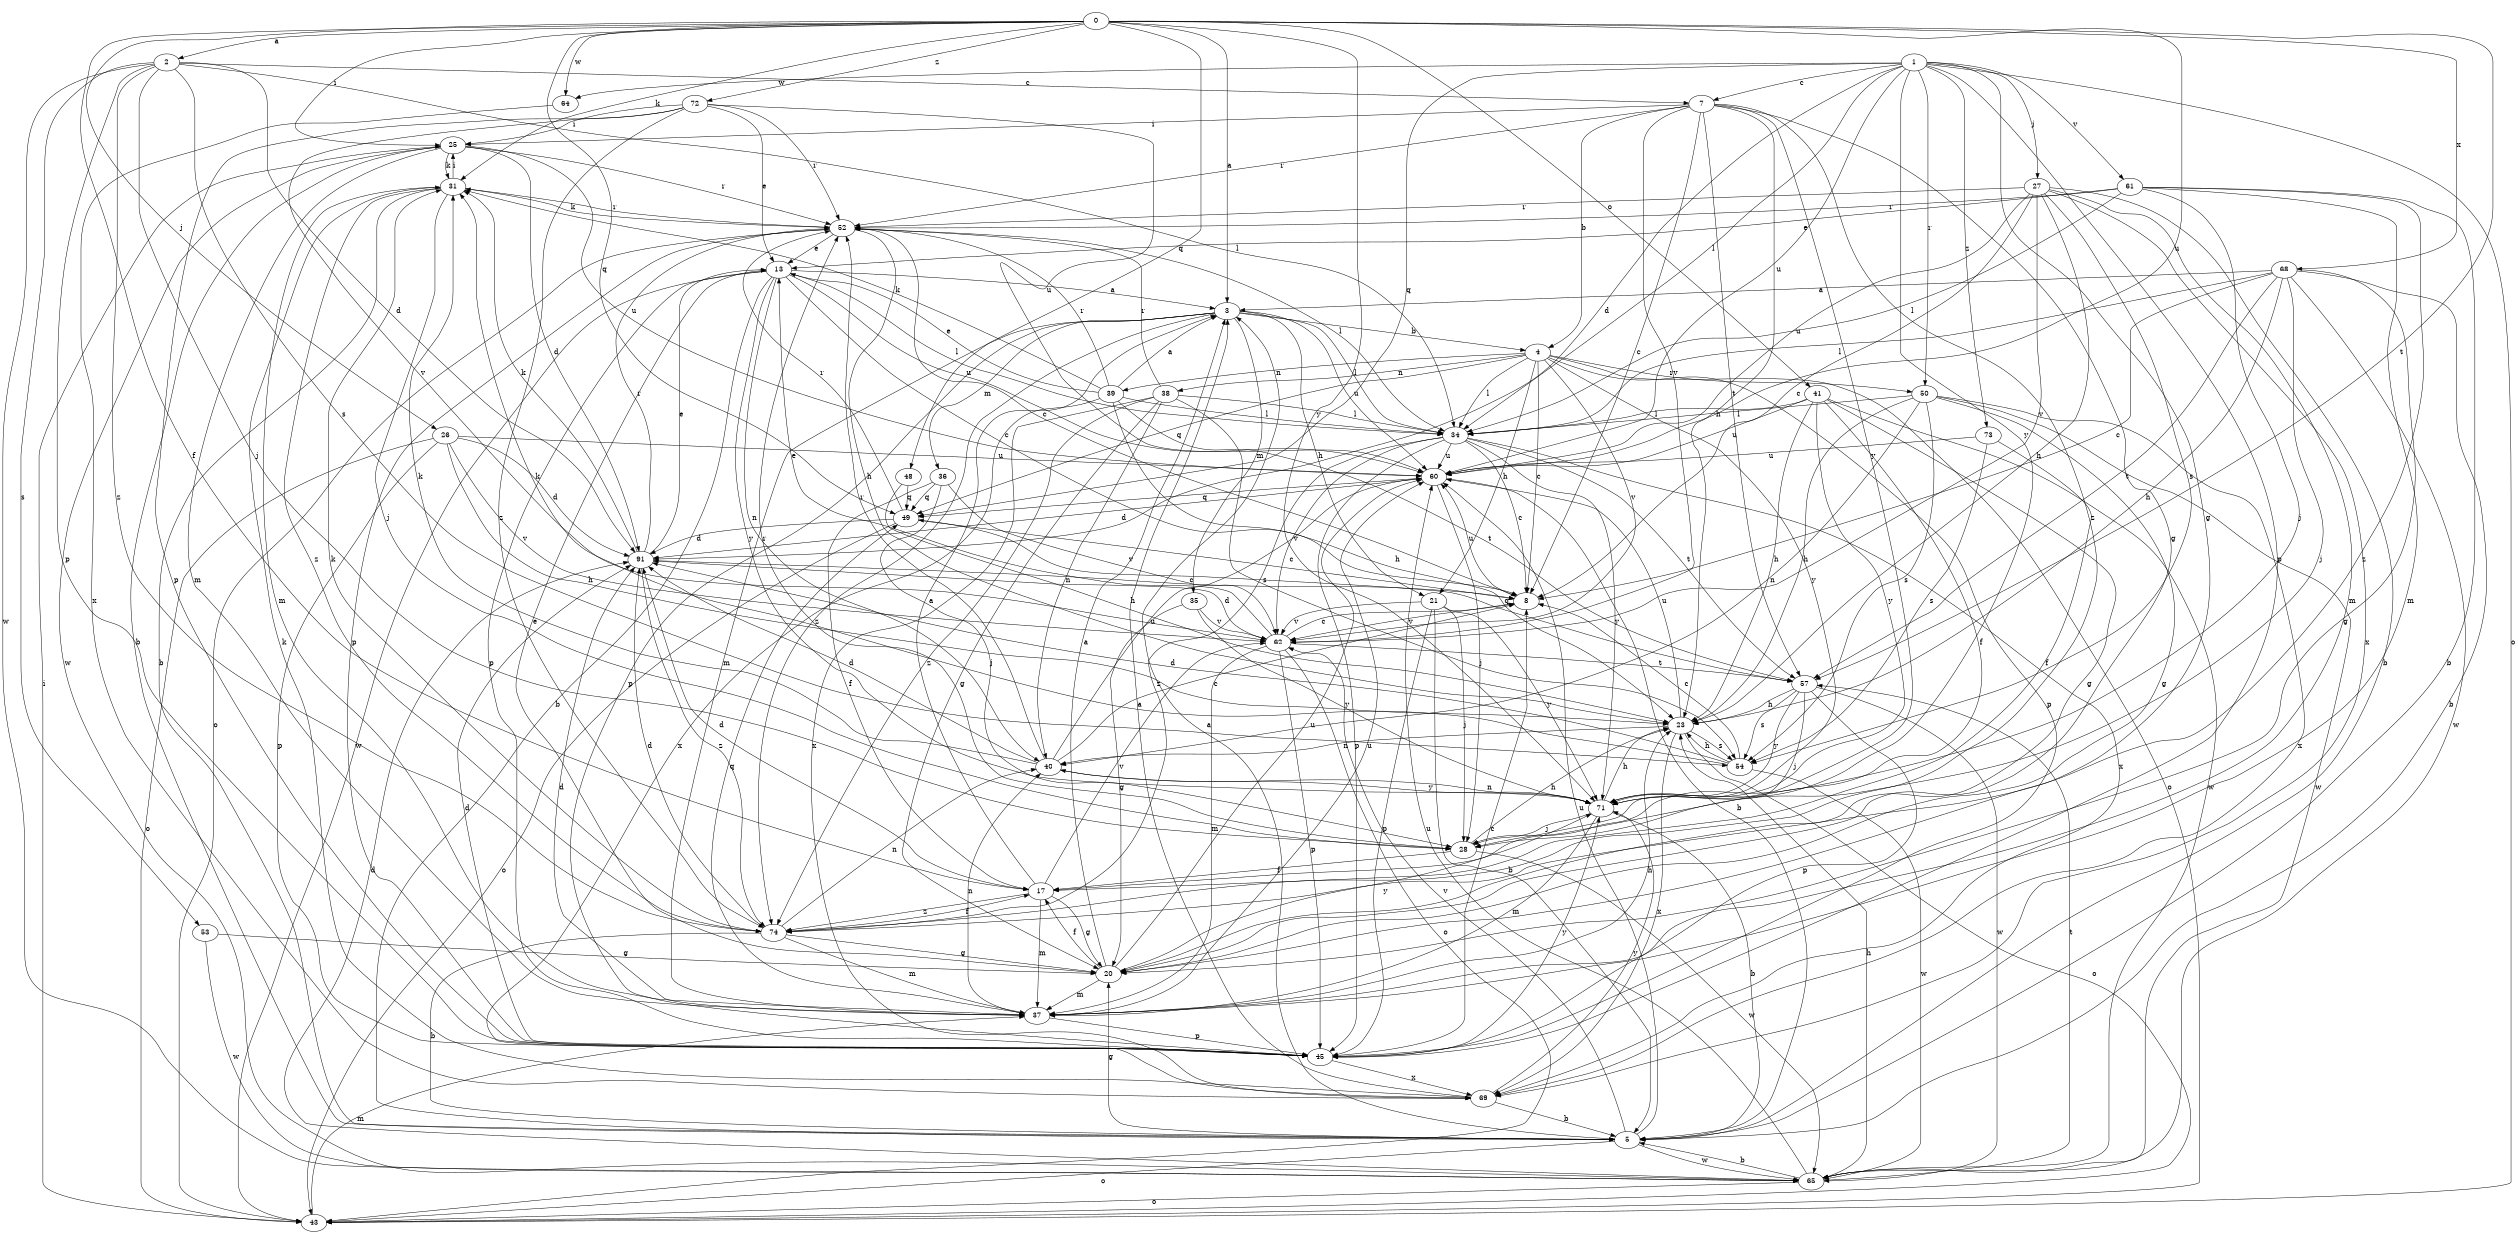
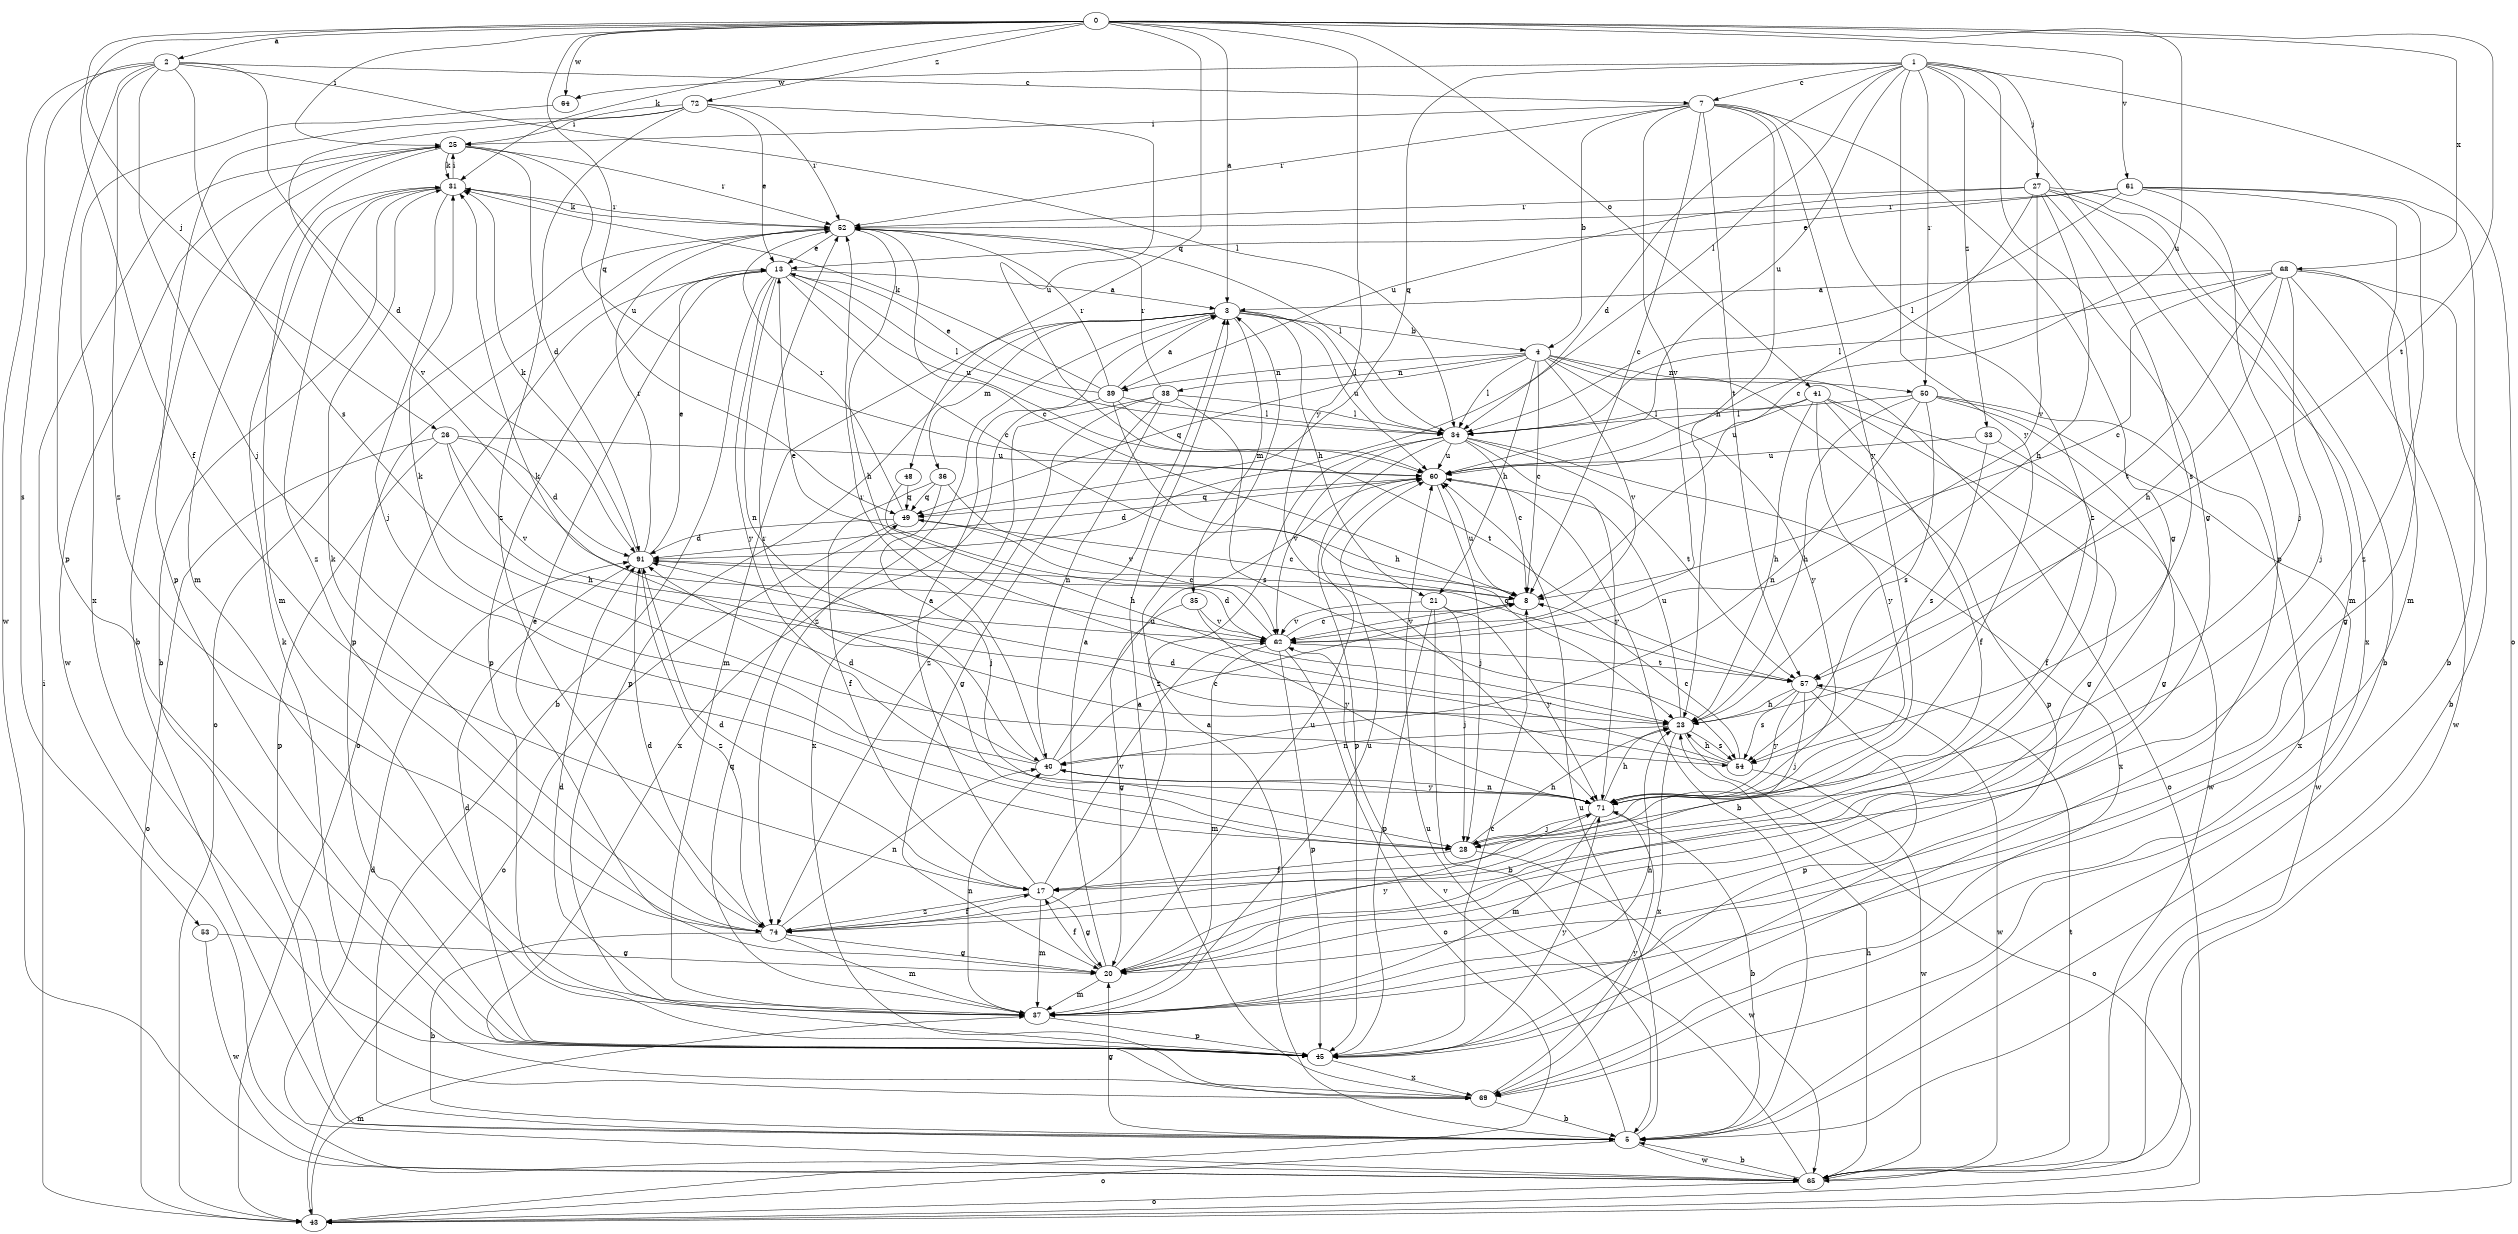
edge "1" -> "61": now "0" -> "61"
edge "27" -> "60": now "27" -> "39"
edge "4" -> "50": label "r" -> "n"
node "73": label "73" -> "33"
edge "13" -> "43": label "w" -> "o"
